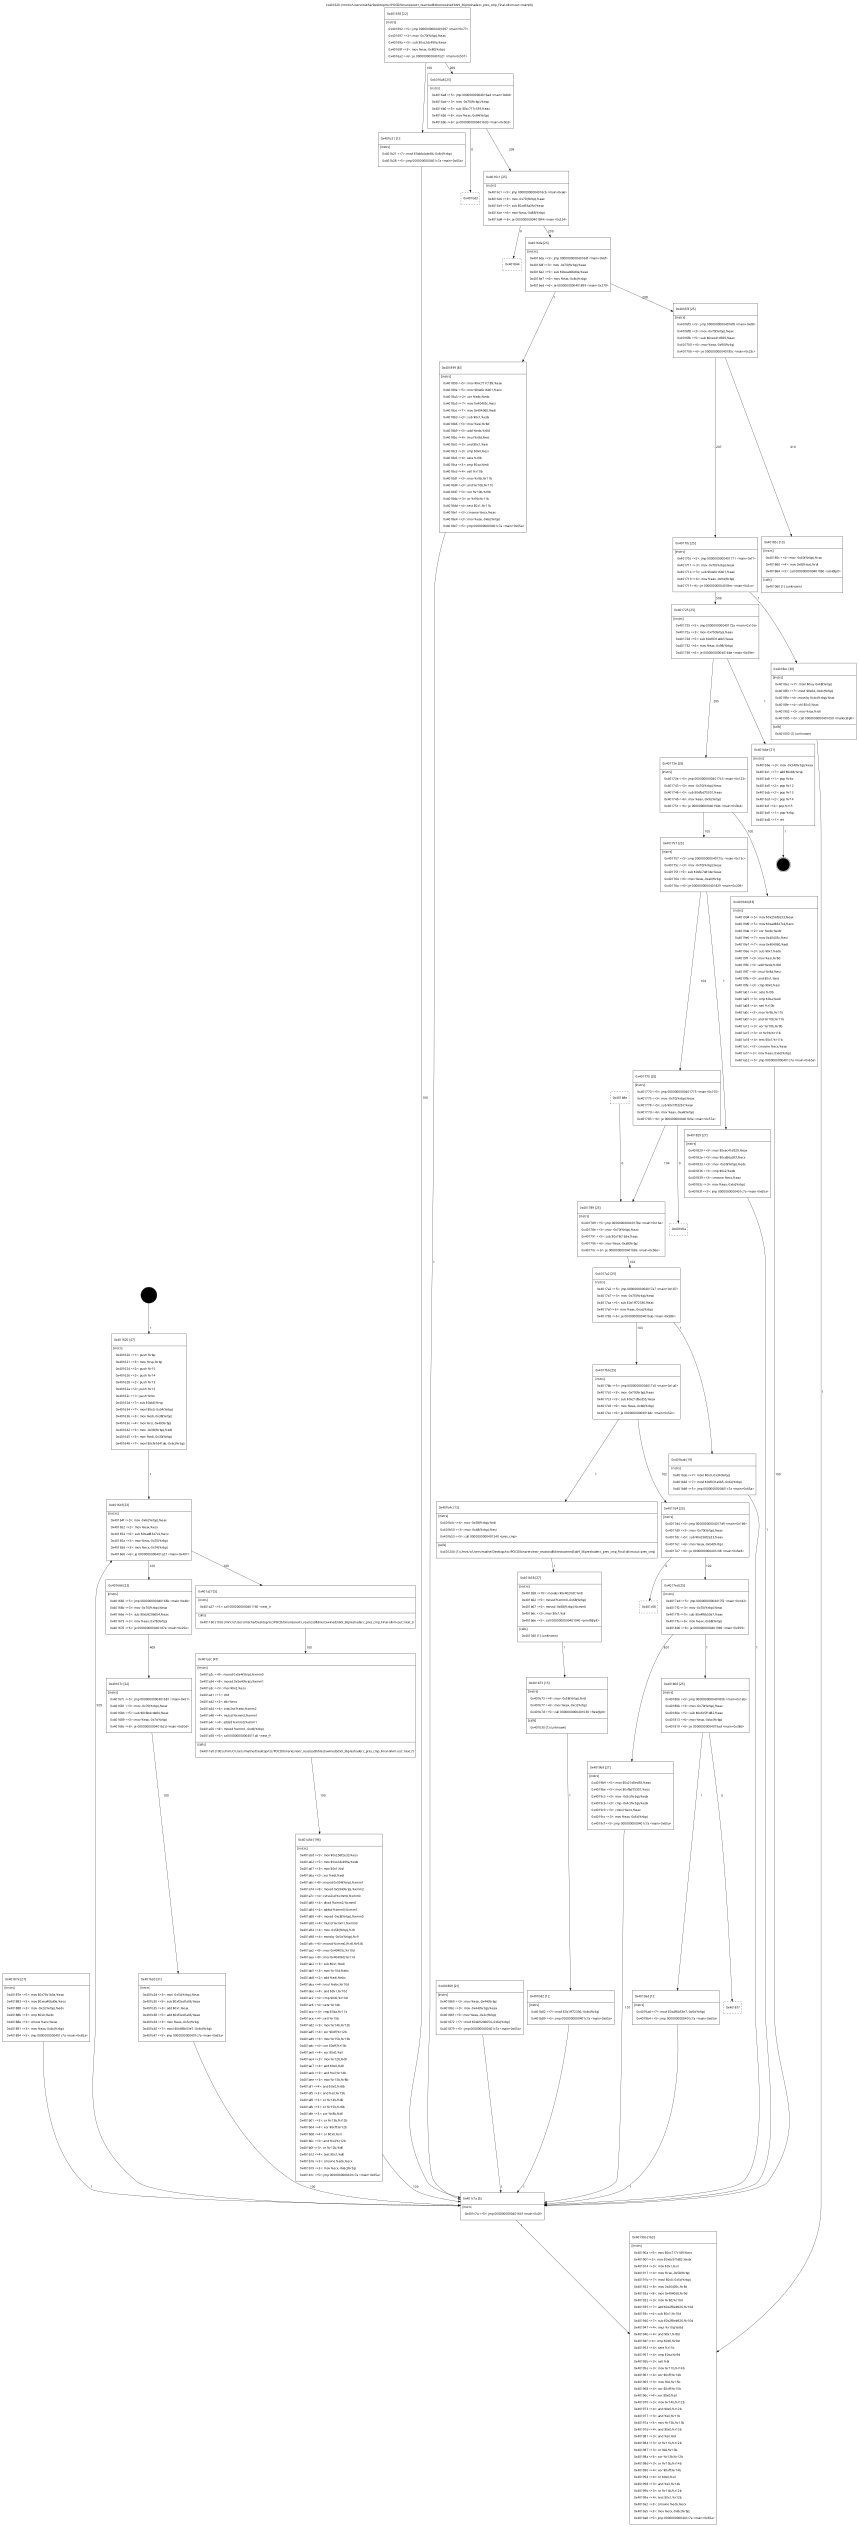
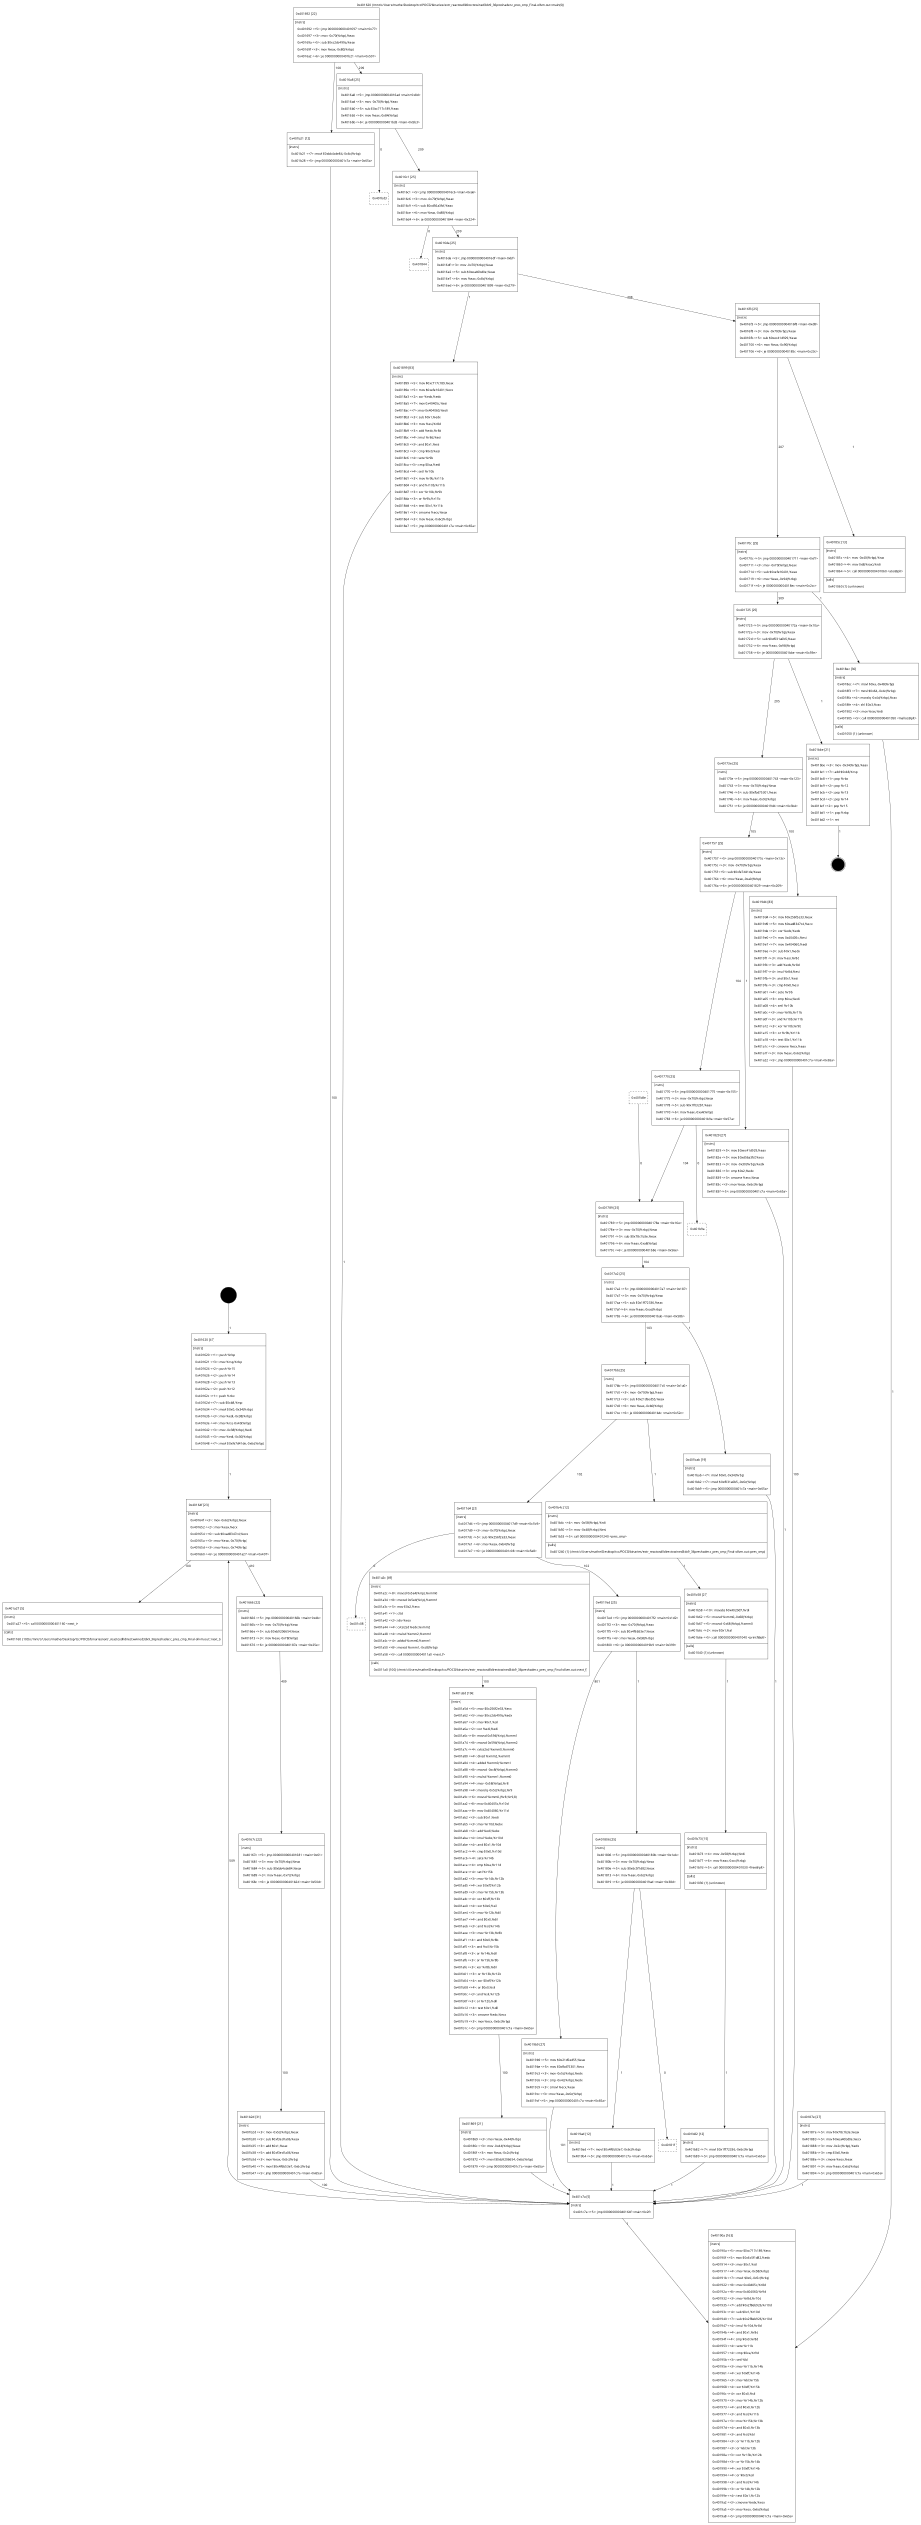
edge "0x4016f3 [25]" -> "0x40185c [13]": label " 410" -> " 1"
edge "0x401a27 [5]" -> "0x401a2c [49]": removed, label "100"
edge "0x401a5d [196]" -> "0x401c7a [5]": now "0x401a5d [196]" -> "0x401869 [21]"
